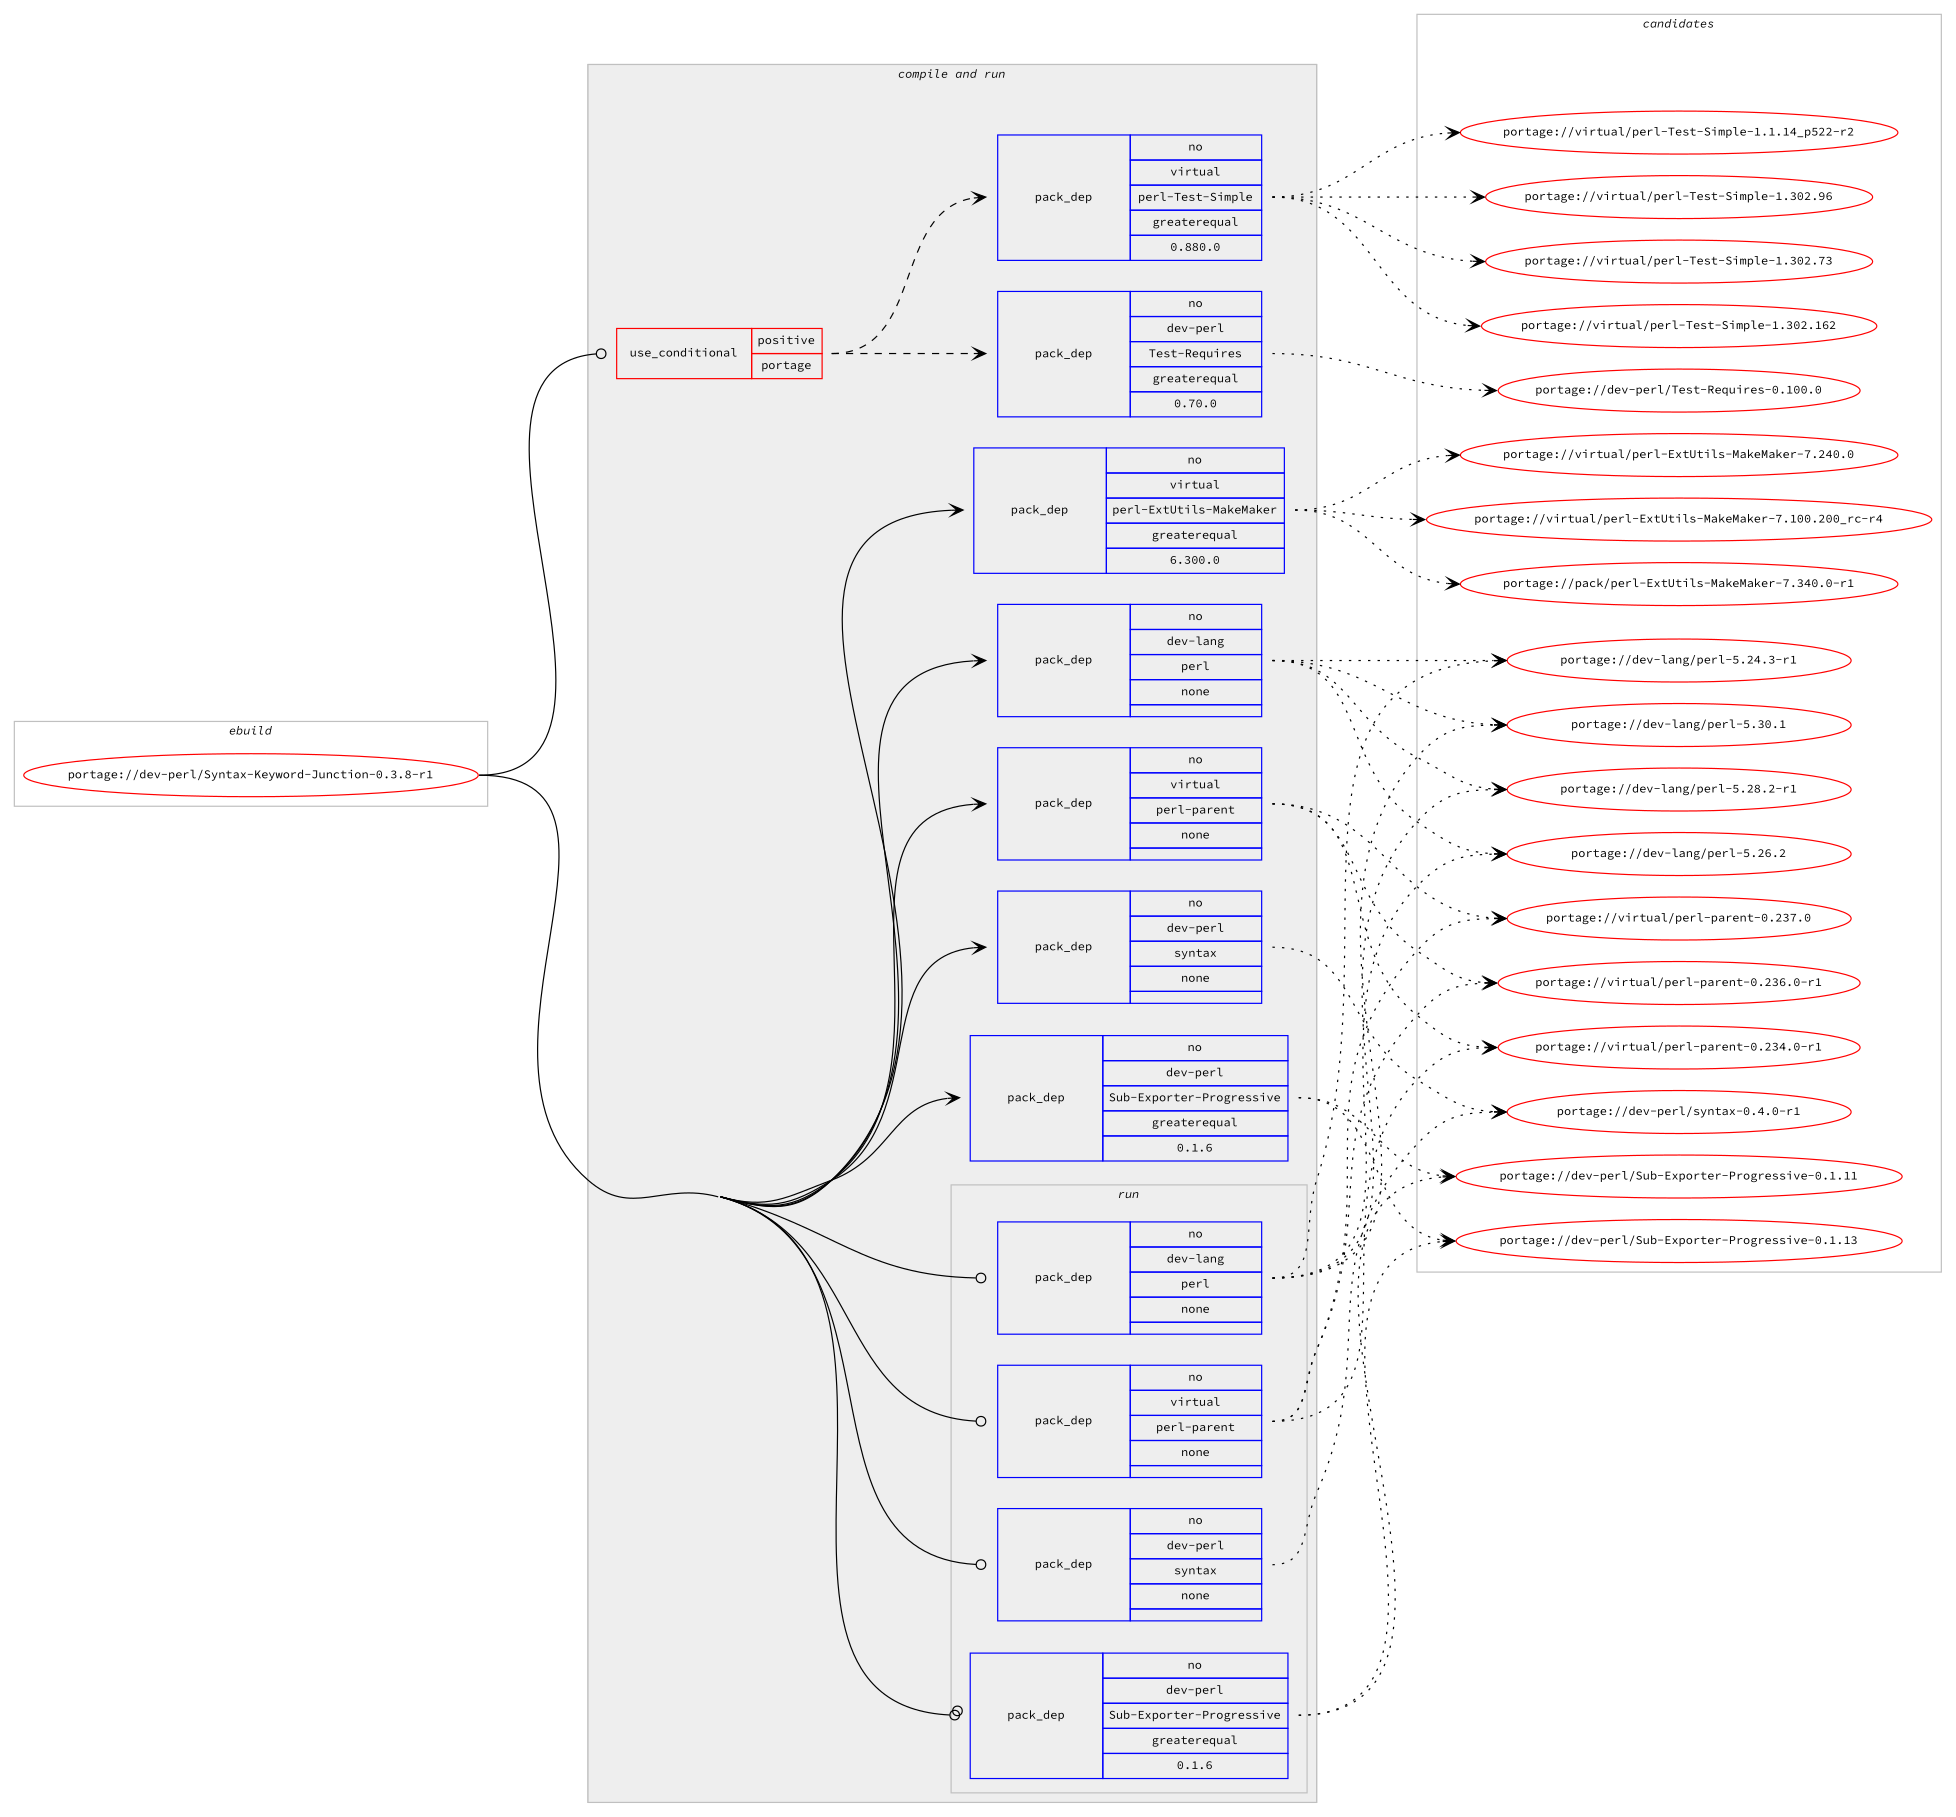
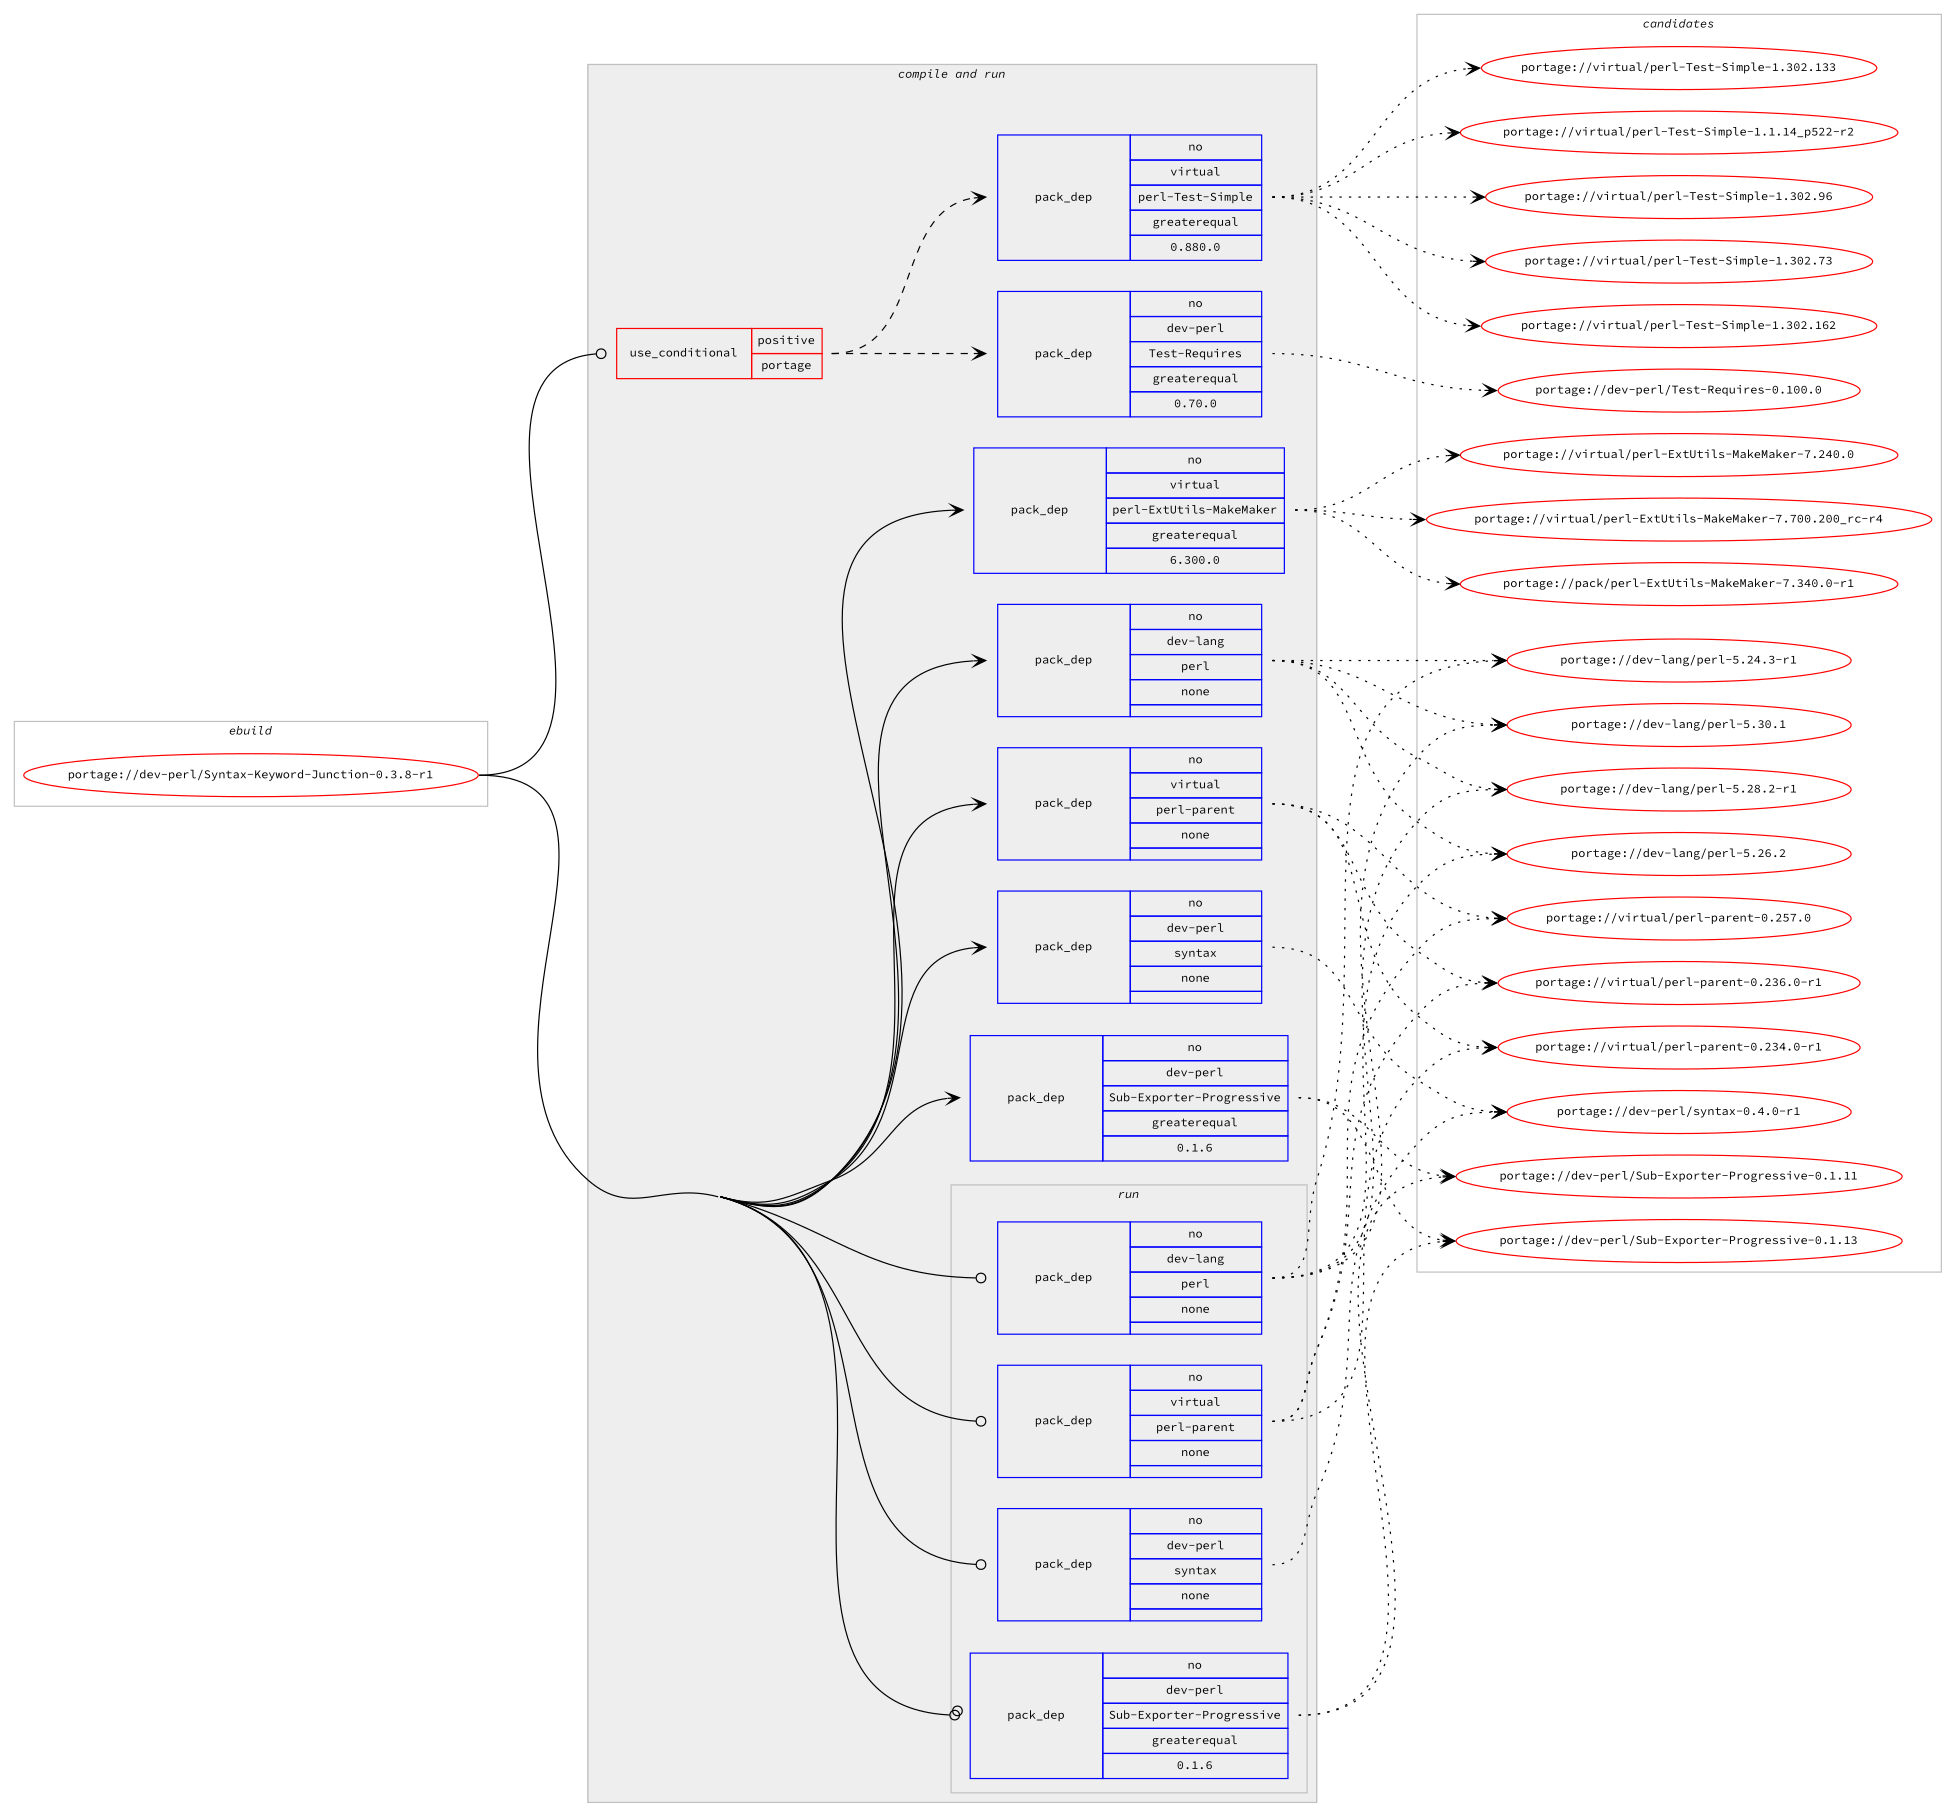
node "portage://virtual/perl-Test-Simple-1.302.133": added
node "portage://virtual/perl-ExtUtils-MakeMaker-7.100.200_rc-r4": label "portage://virtual/perl-ExtUtils-MakeMaker-7.100.200_rc-r4" -> "portage://virtual/perl-ExtUtils-MakeMaker-7.700.200_rc-r4"
node "portage://virtual/perl-parent-0.237.0": label "portage://virtual/perl-parent-0.237.0" -> "portage://virtual/perl-parent-0.257.0"
